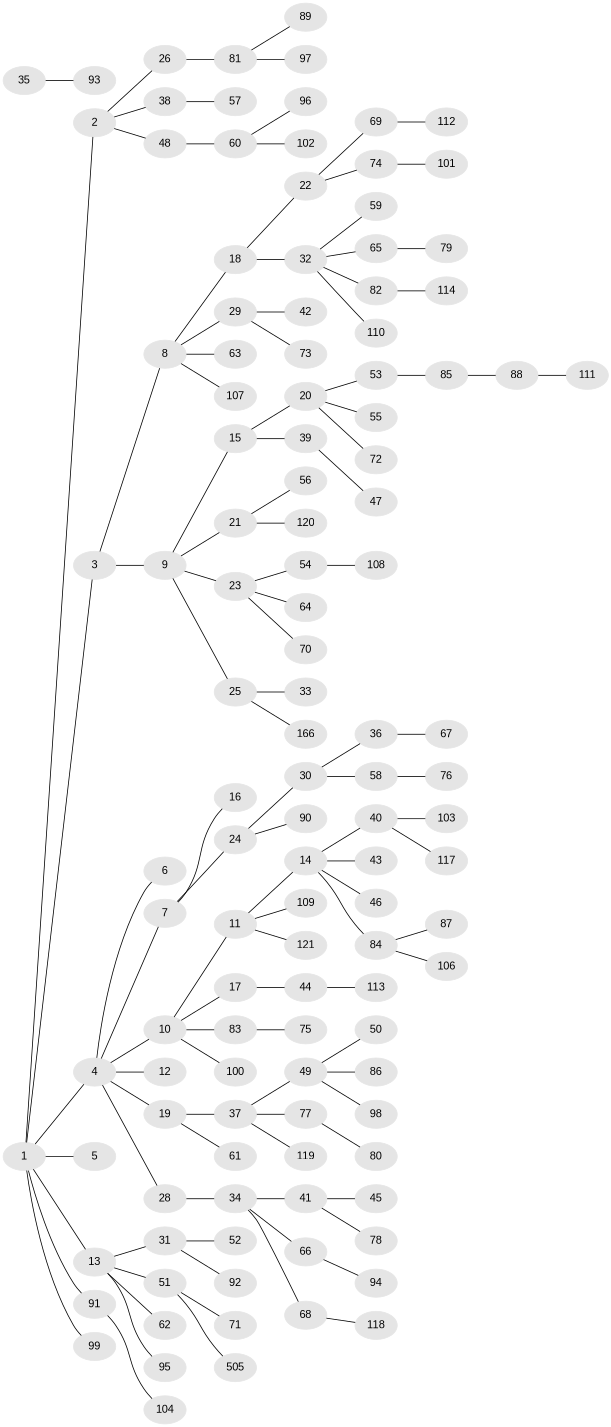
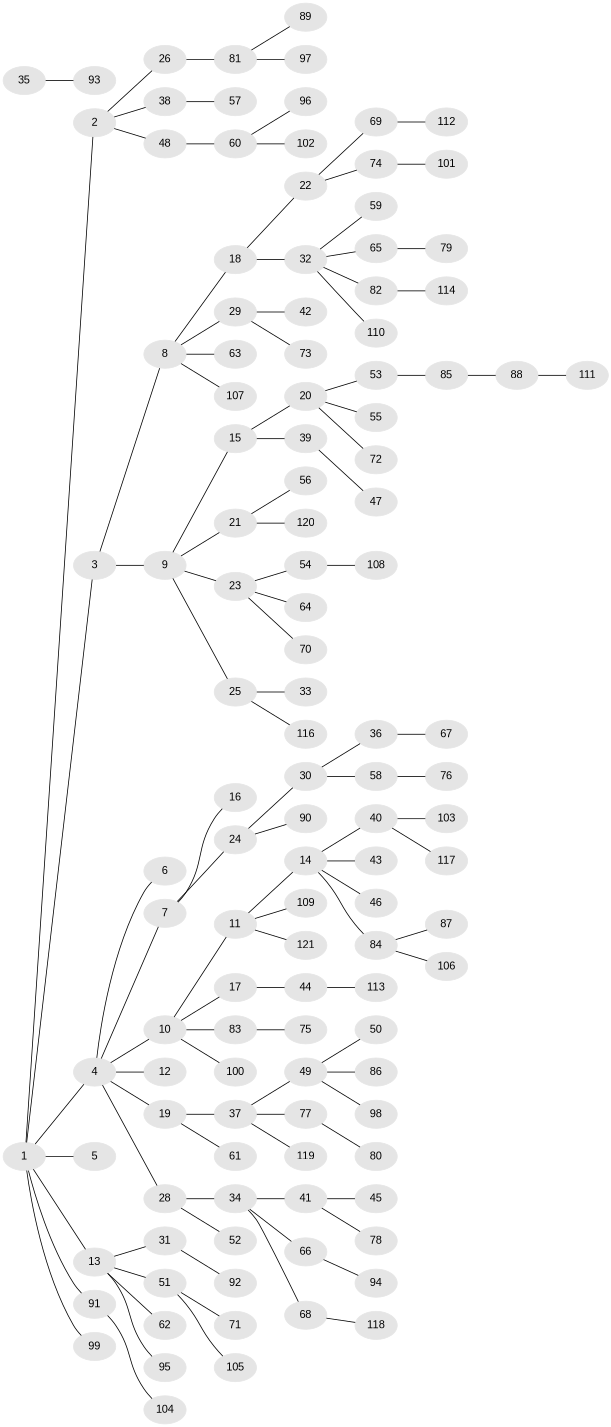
node "166": label "166" -> "116"
edge "31" -- "52": now "28" -- "52"
node "505": label "505" -> "105"
